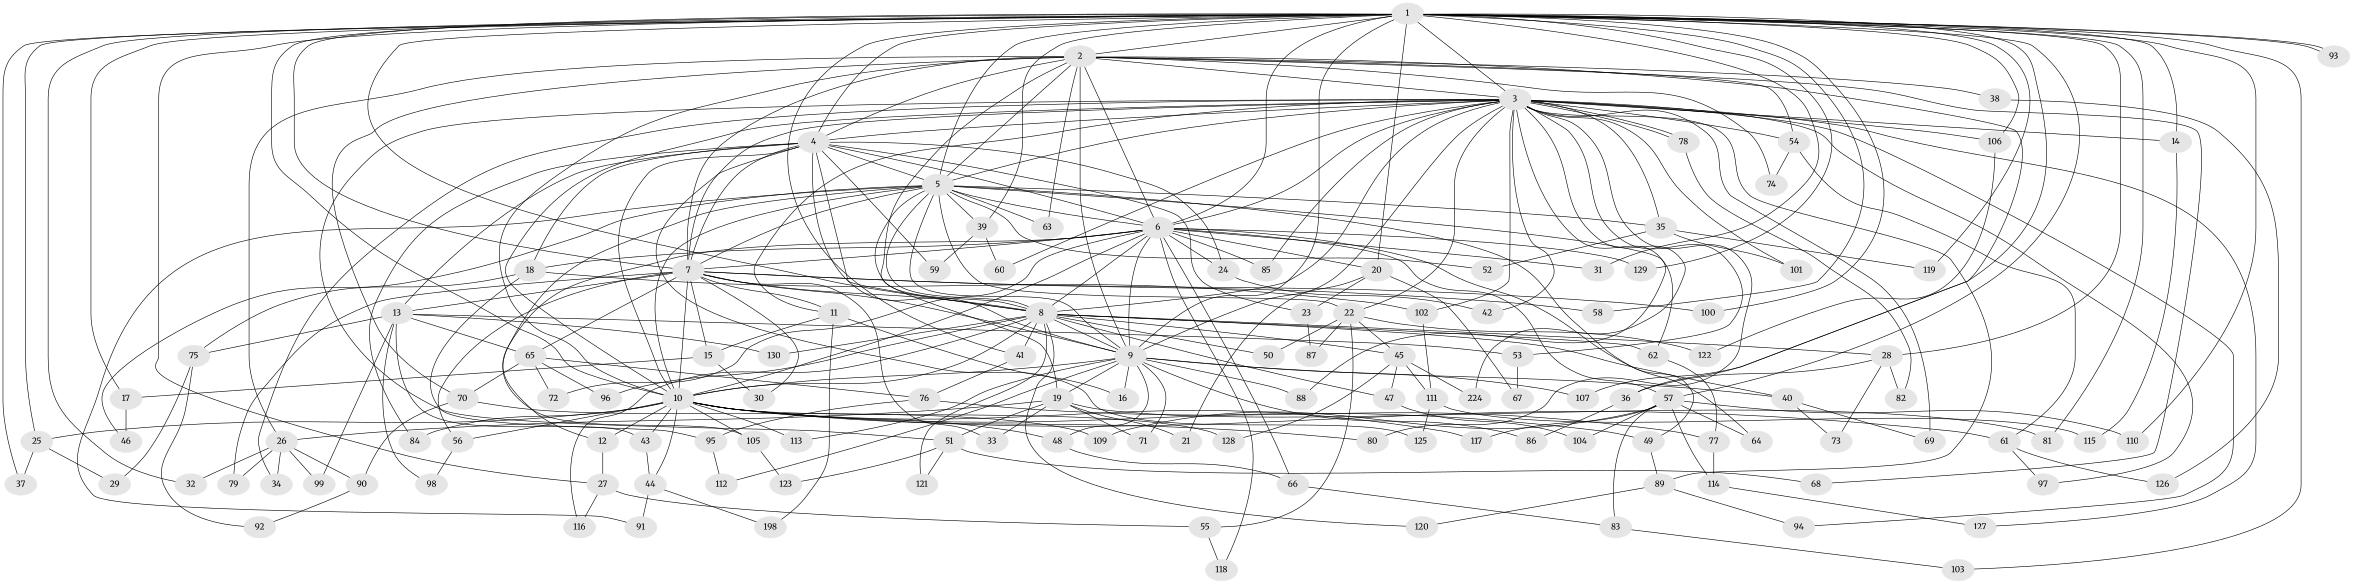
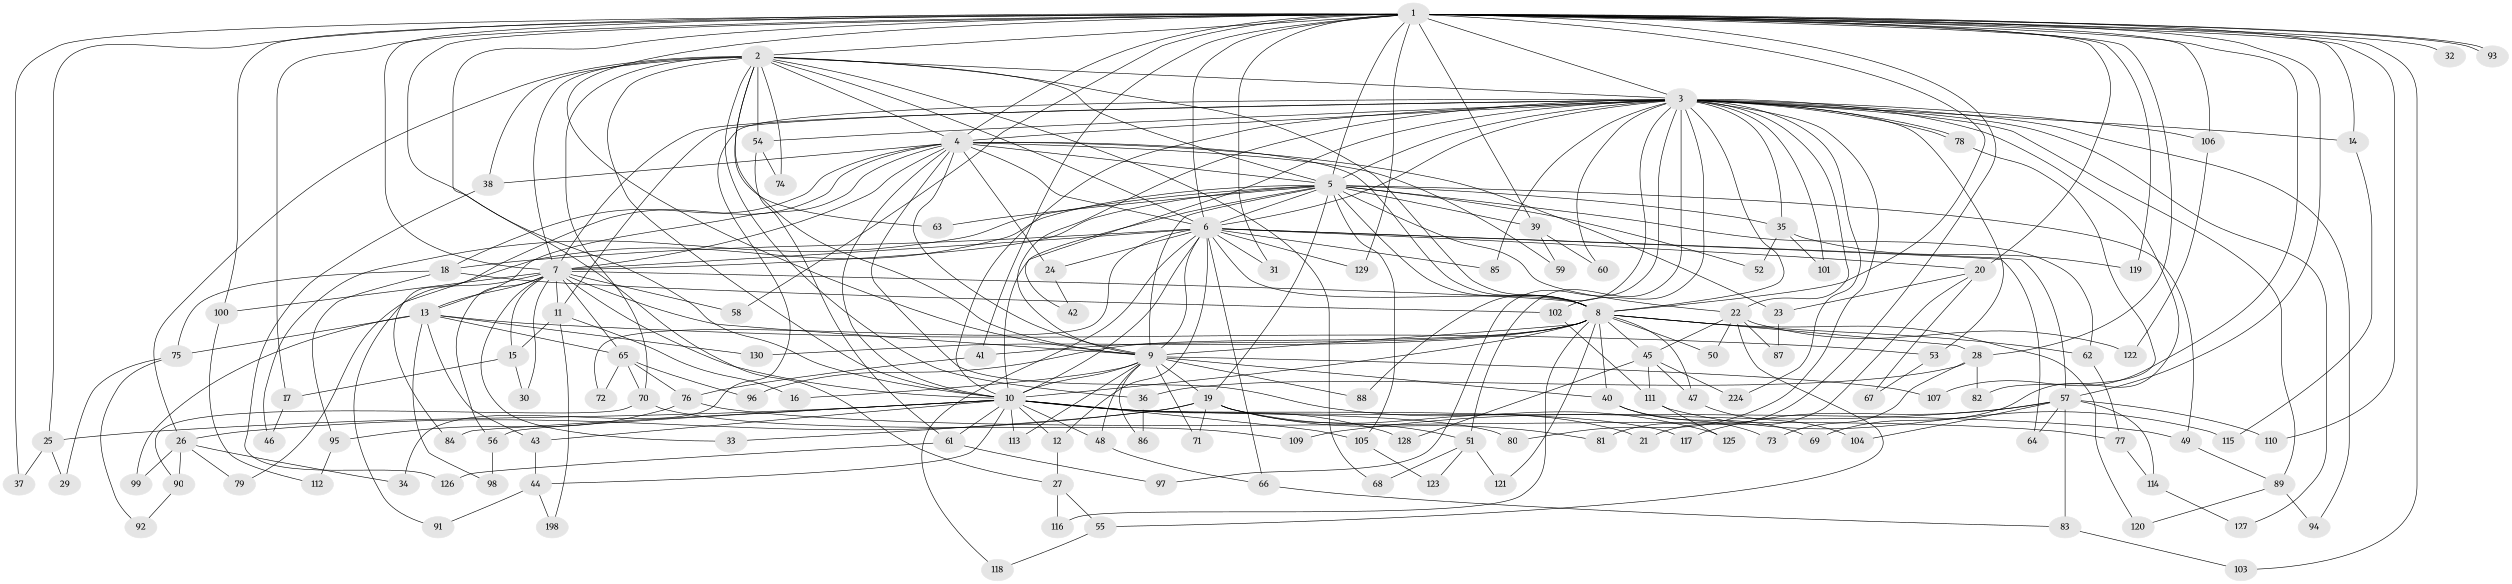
edge "4" -- "38": added
edge "9" -- "112": now "100" -- "112"
edge "26" -- "32": removed
